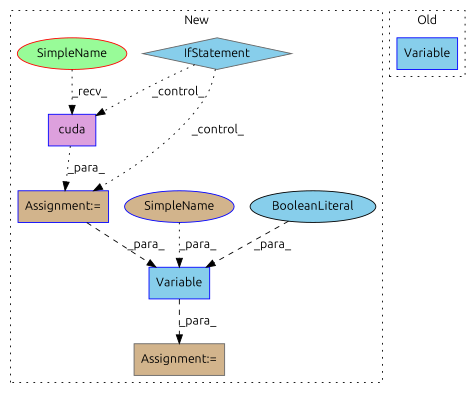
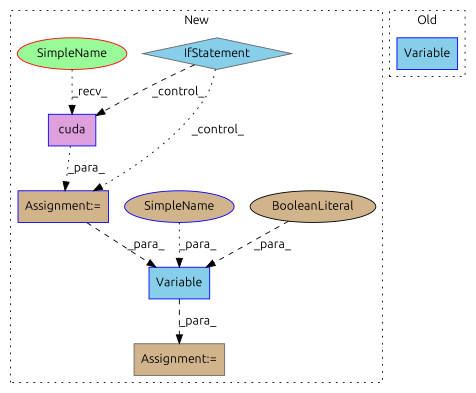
edge "IfStatement" -> "cuda": style dotted -> dashed
node "BooleanLiteral": fillcolor skyblue -> tan
